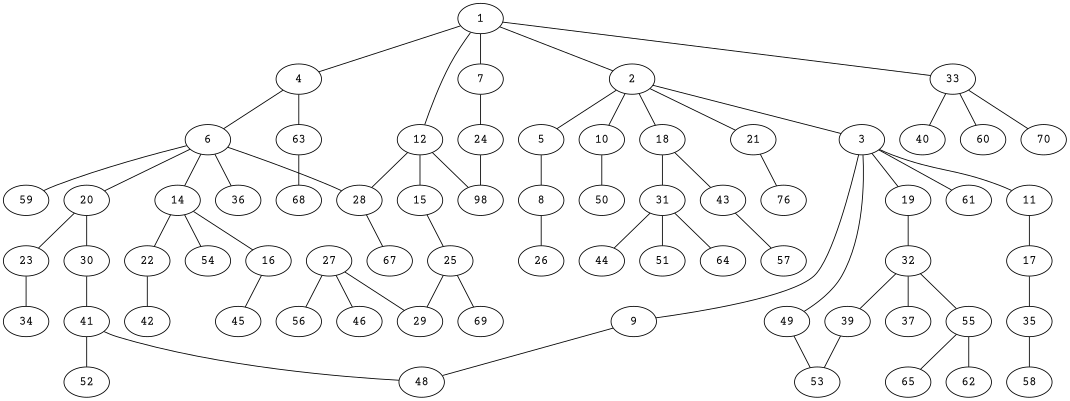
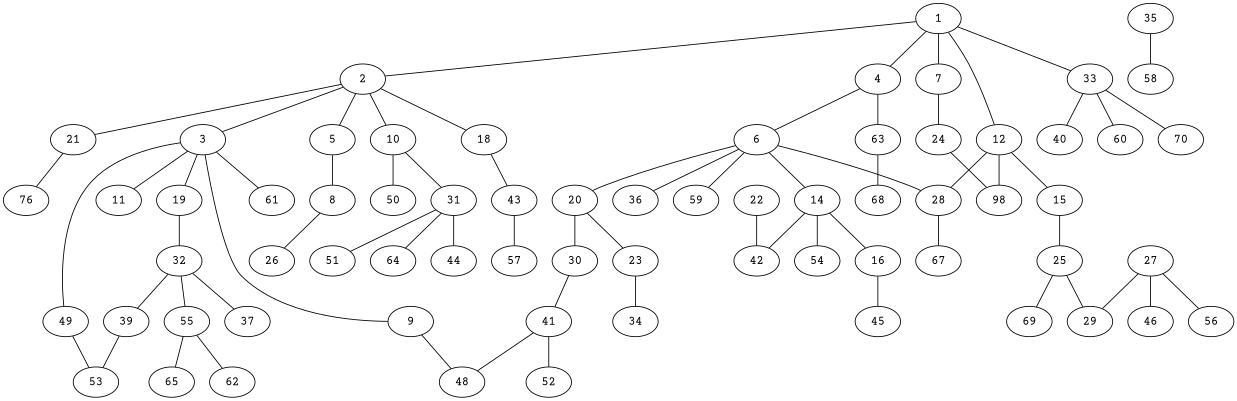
edge "18" -- "31": now "10" -- "31"
edge "14" -- "22": now "14" -- "42"
node "17": removed
